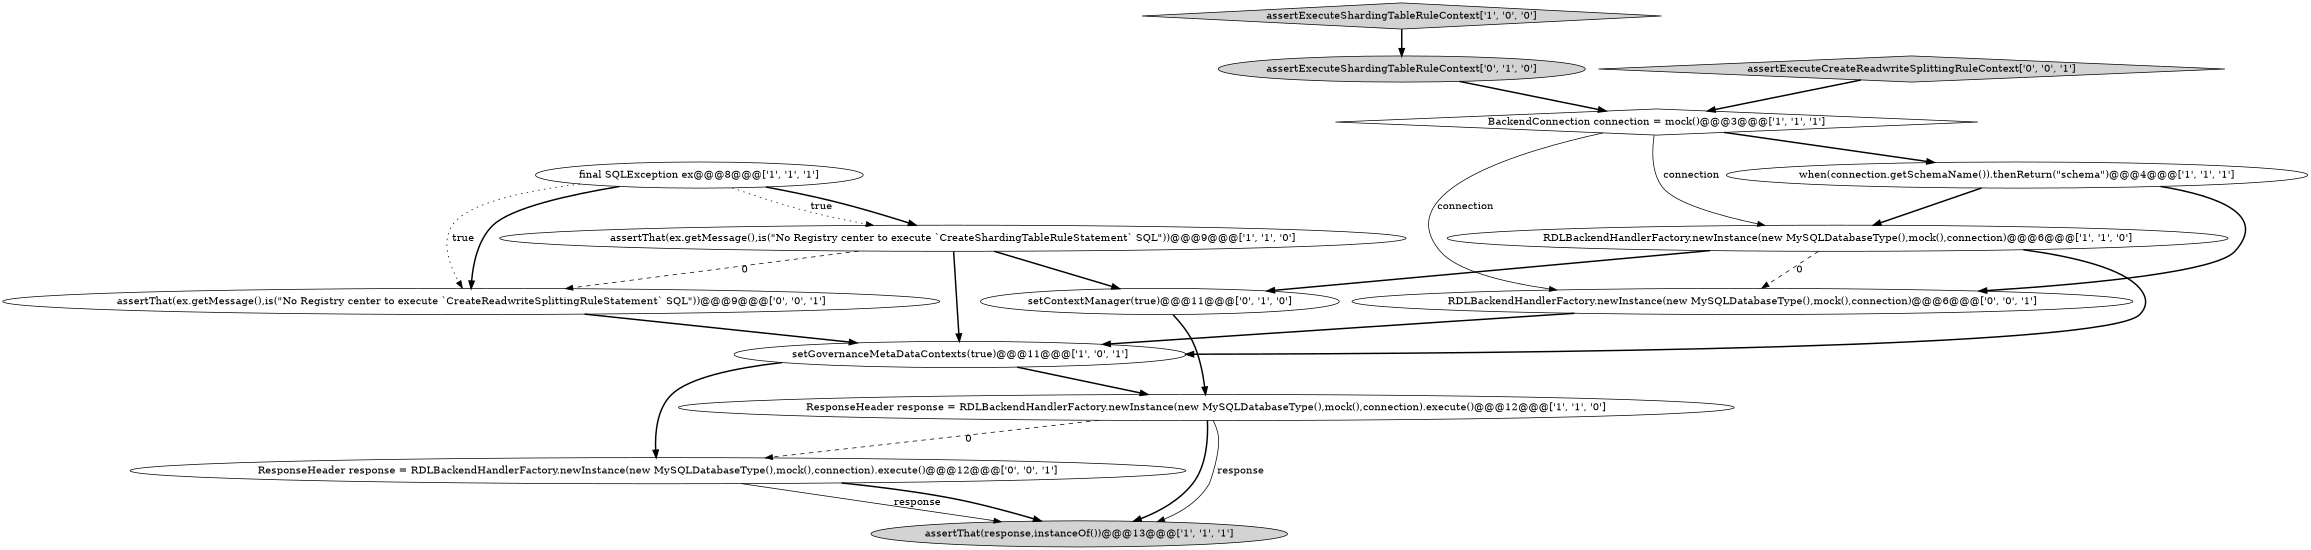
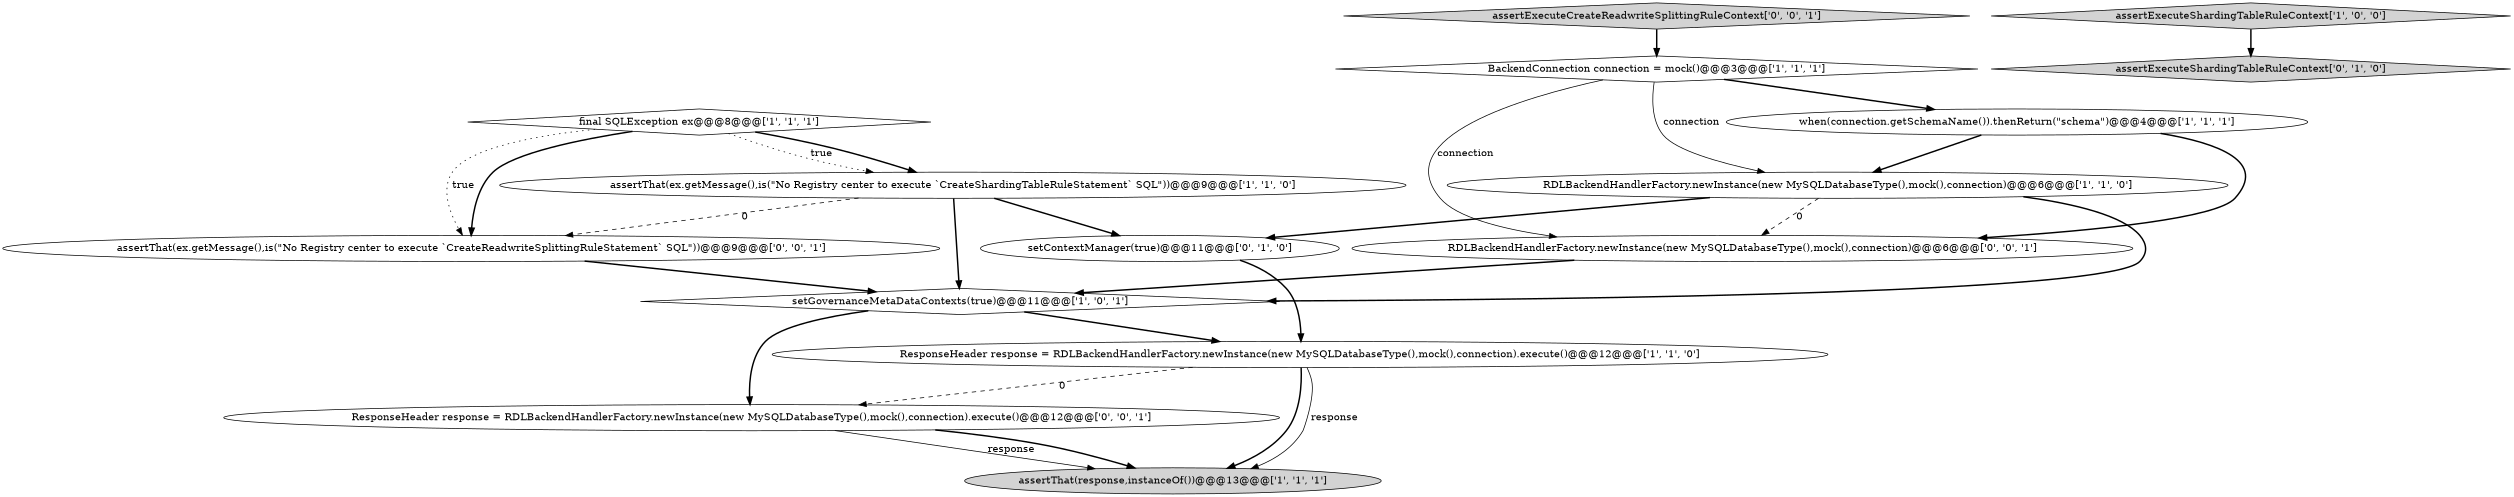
node "assertExecuteShardingTableRuleContext['0', '1', '0']": shape ellipse -> diamond
edge "assertExecuteShardingTableRuleContext['0', '1', '0']" -> "BackendConnection connection = mock()@@@3@@@['1', '1', '1']": removed
node "final SQLException ex@@@8@@@['1', '1', '1']": shape ellipse -> diamond
node "setGovernanceMetaDataContexts(true)@@@11@@@['1', '0', '1']": shape ellipse -> diamond
